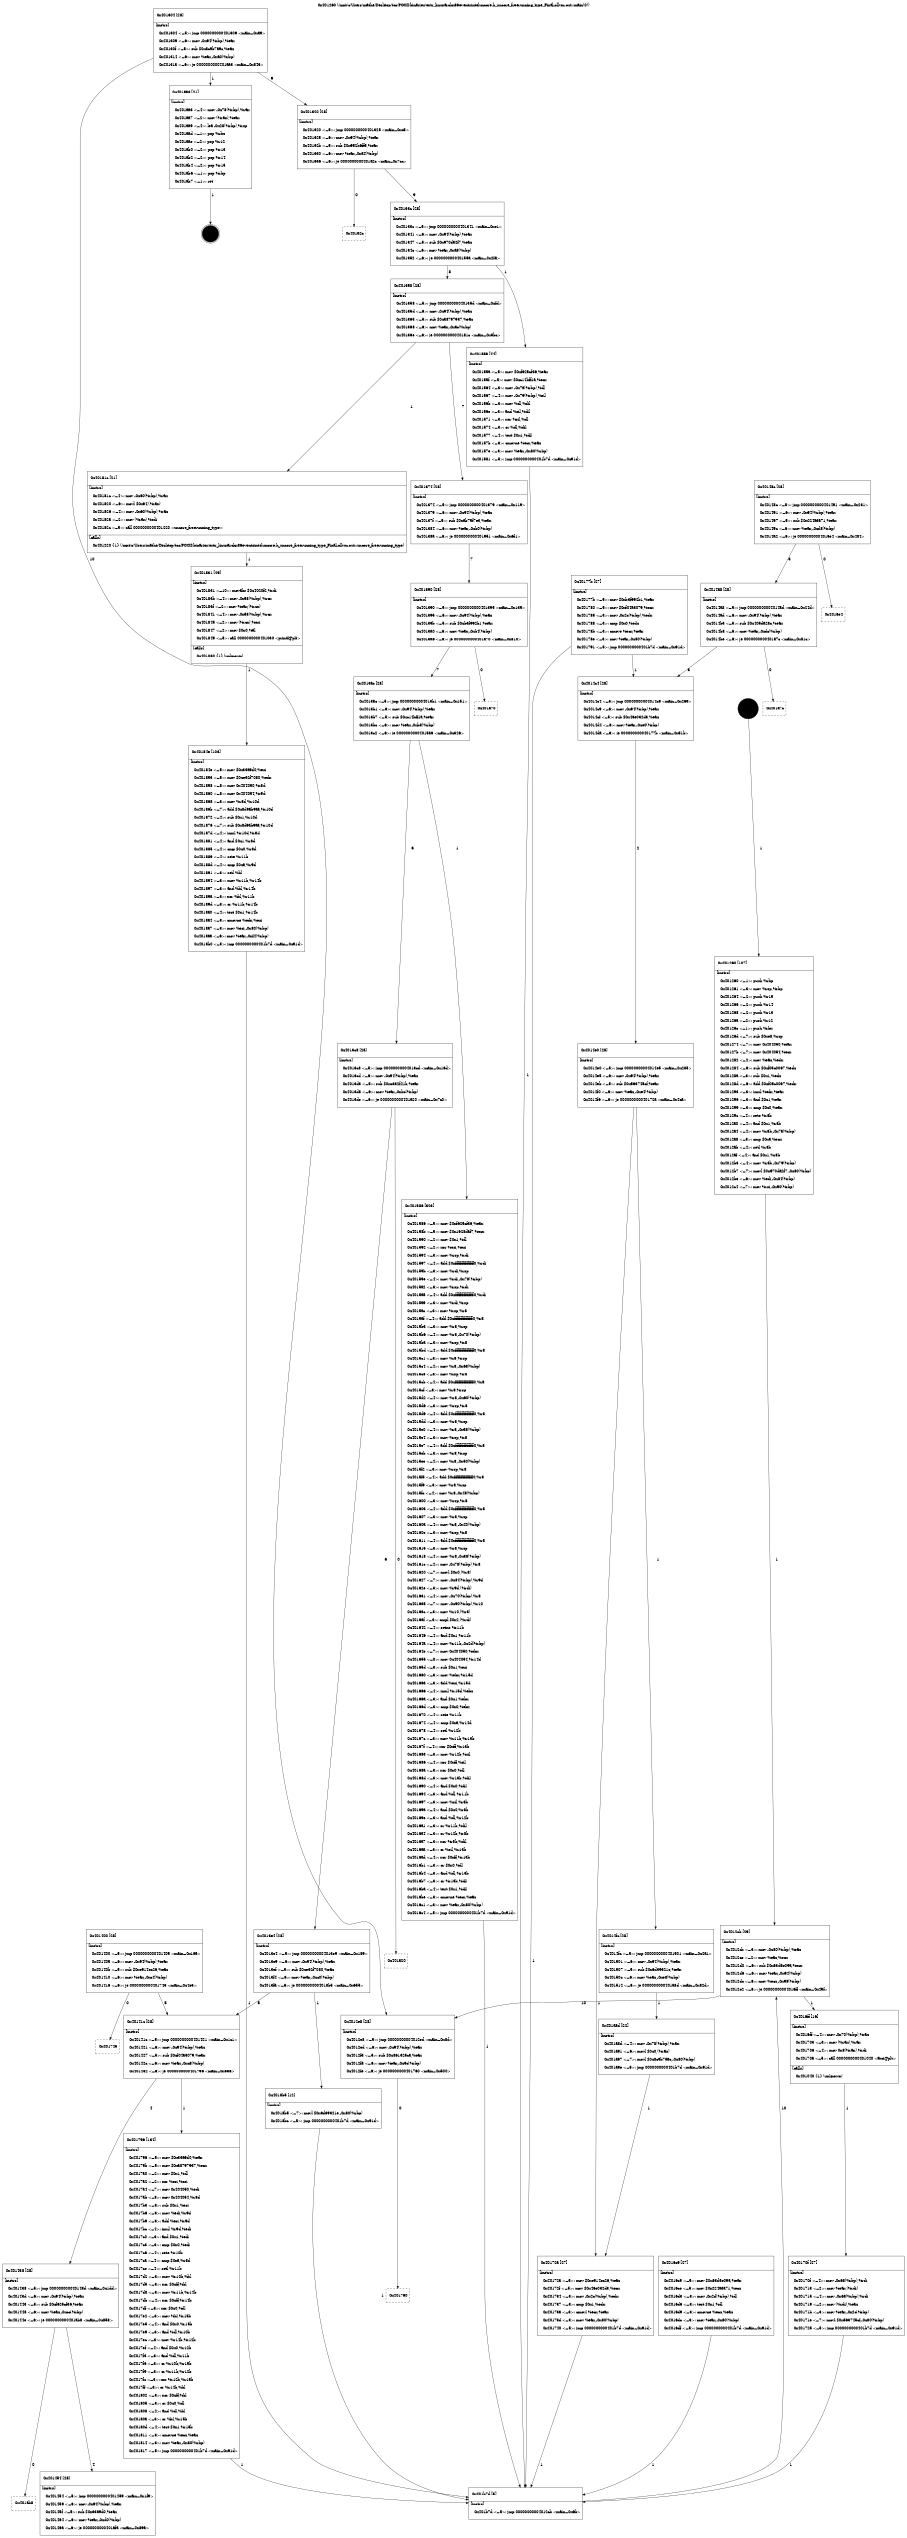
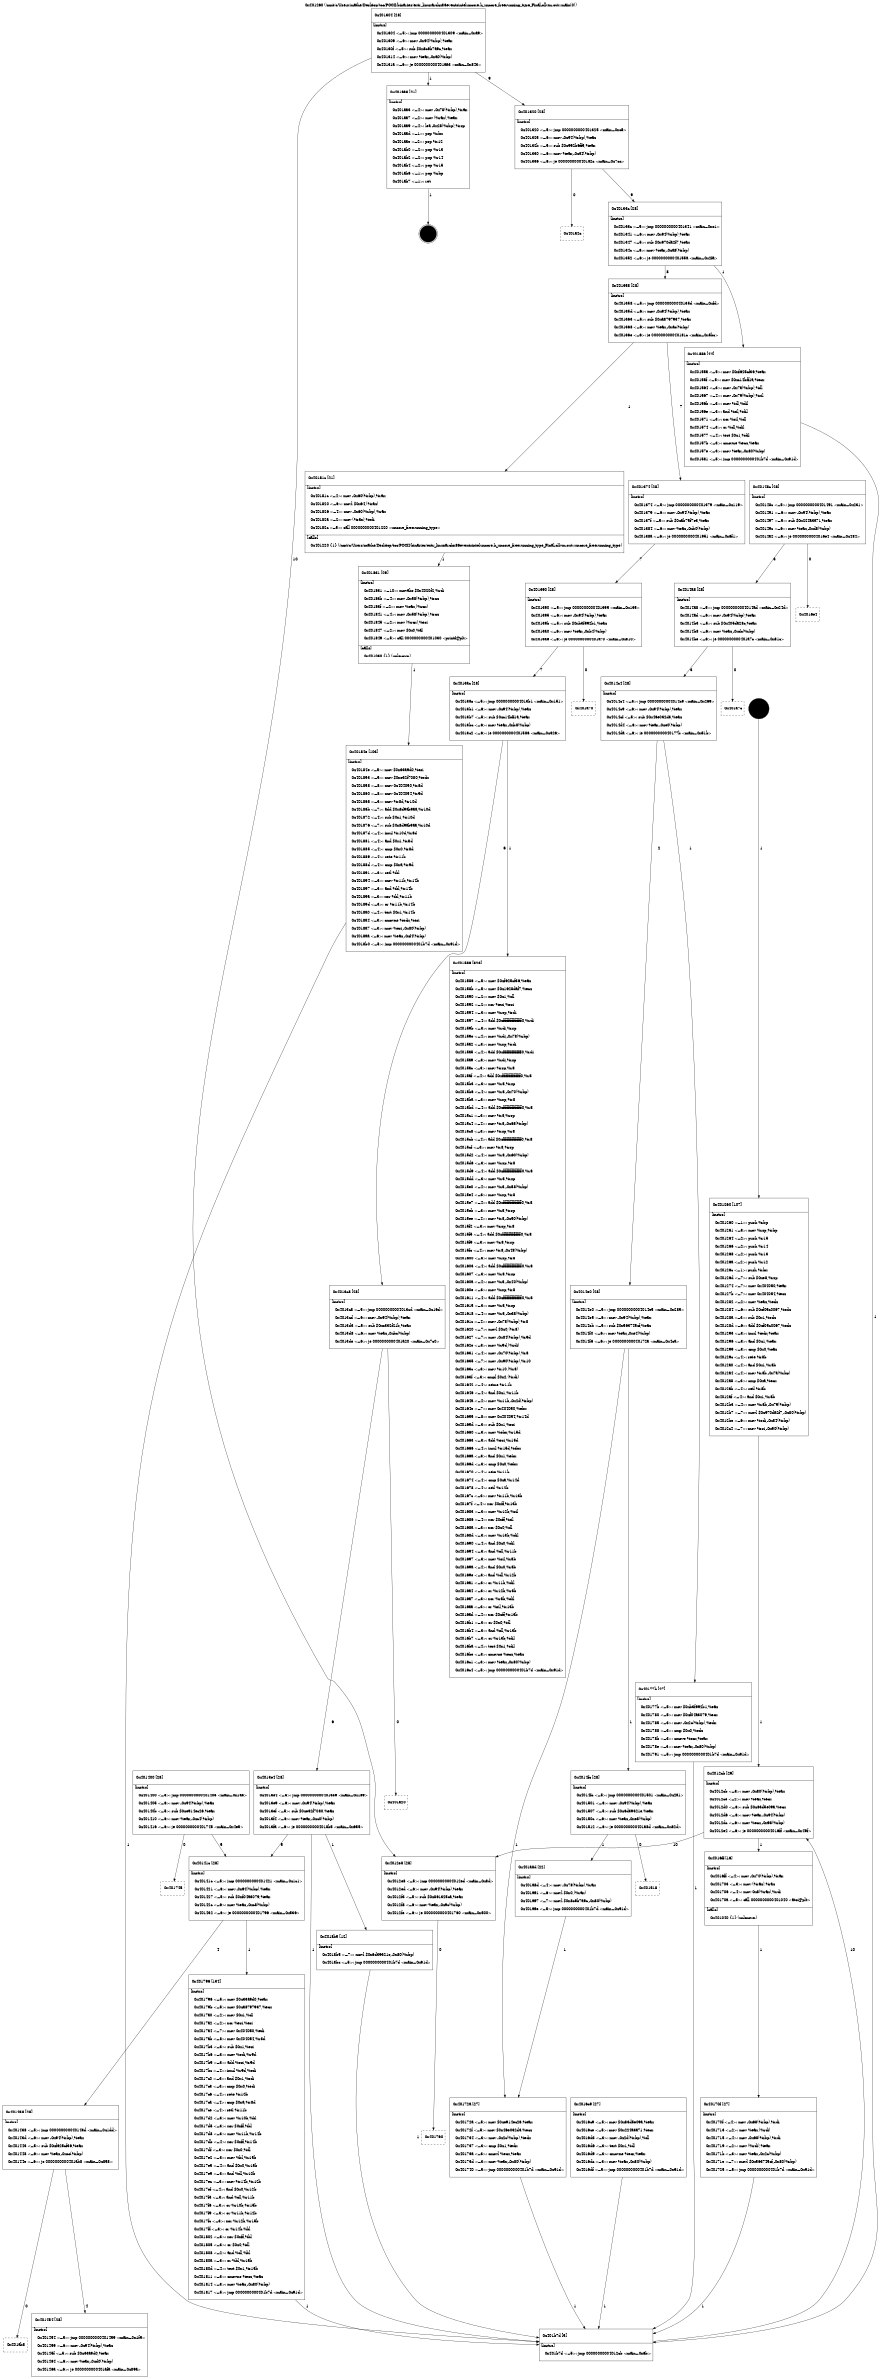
edge "0x40177b [27]" -> "0x4014c4 [28]": reversed
node "0x401518": added
edge "0x401586 [323]" -> "0x401b7d [5]": now "0x4013e4 [28]" -> "0x401b7d [5]"
